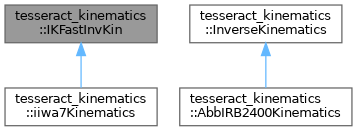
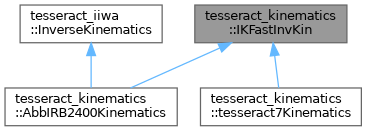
node "tesseract_kinematics ::InverseKinematics": label "tesseract_kinematics ::InverseKinematics" -> "tesseract_iiwa ::InverseKinematics"
edge "tesseract_kinematics ::AbbIRB2400Kinematics" -> "tesseract_kinematics ::IKFastInvKin": added
node "tesseract_kinematics ::iiwa7Kinematics": label "tesseract_kinematics ::iiwa7Kinematics" -> "tesseract_kinematics ::tesseract7Kinematics"
